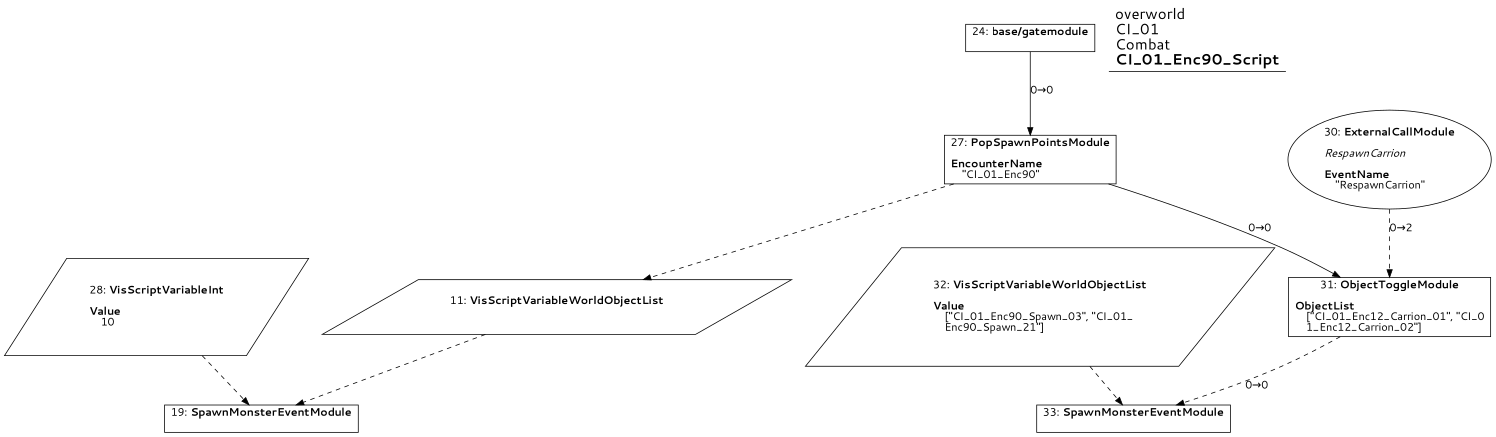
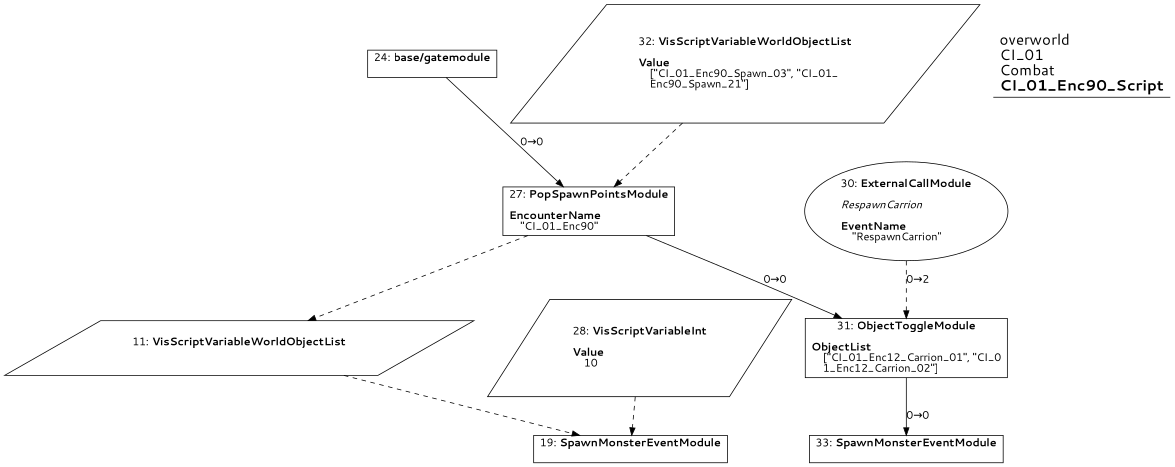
edge "31:" -> "33:": style dashed -> solid
edge "32:" -> "33:": now "32:" -> "27:"
